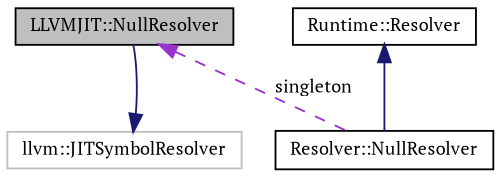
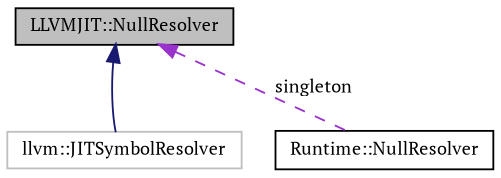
node "Runtime::Resolver": removed
edge "LLVMJIT::NullResolver" -> "llvm::JITSymbolResolver": reversed
node "Resolver::NullResolver": label "Resolver::NullResolver" -> "Runtime::NullResolver"
